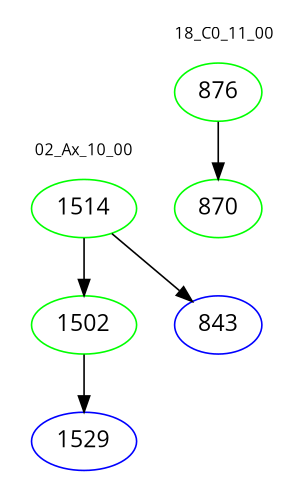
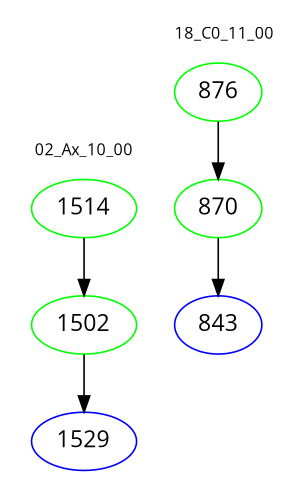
edge "1514" -> "843": now "870" -> "843"
